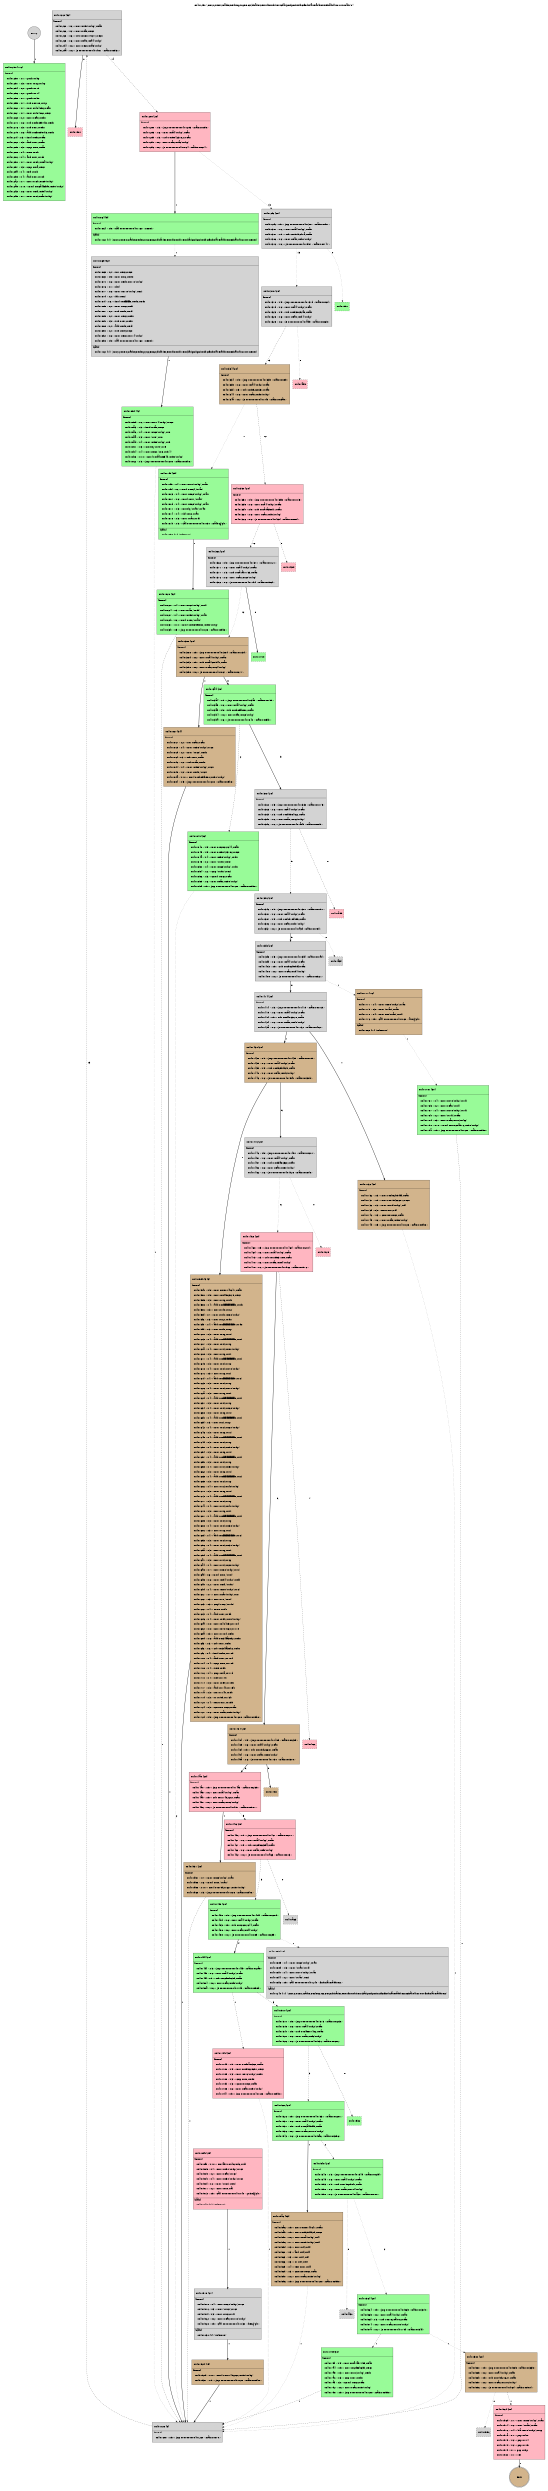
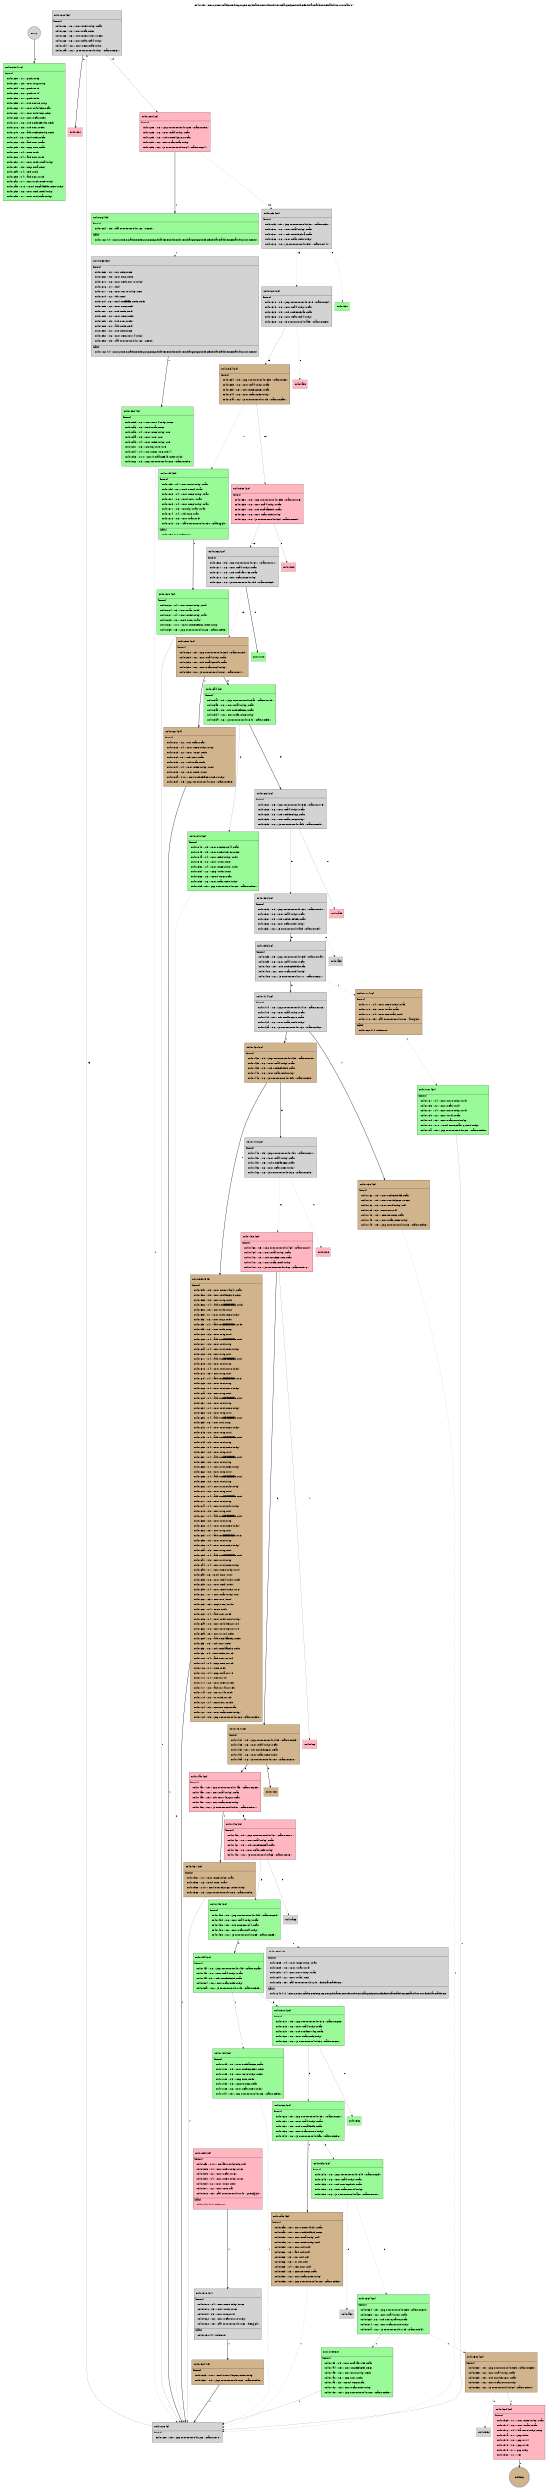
node "0x4017db [30]": fillcolor lightpink -> palegreen
node "Exit": label "Exit" -> "Desktop"
